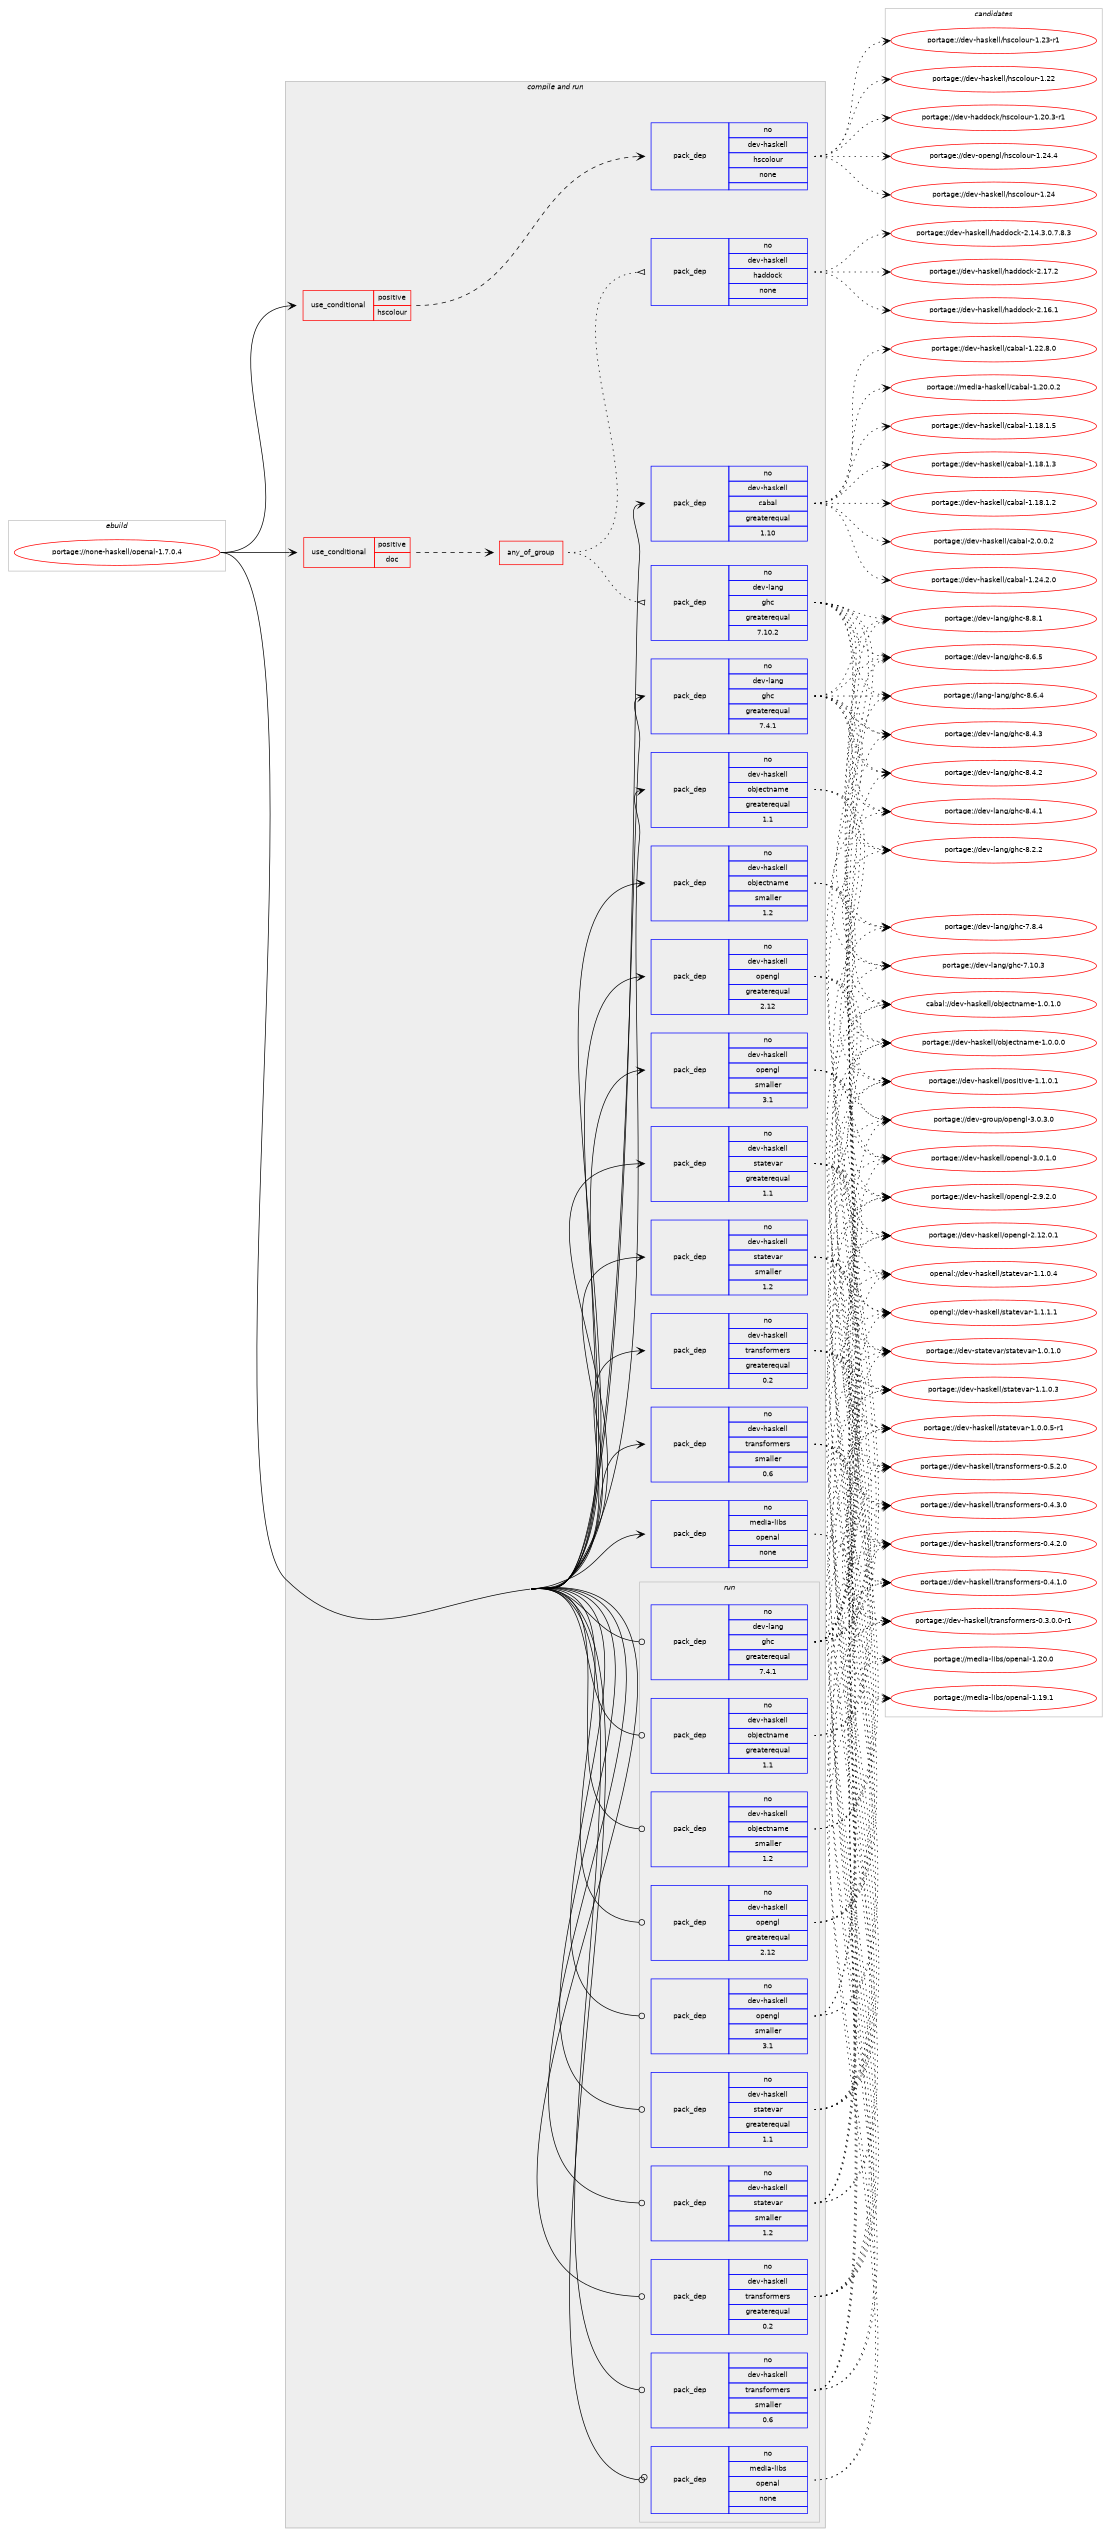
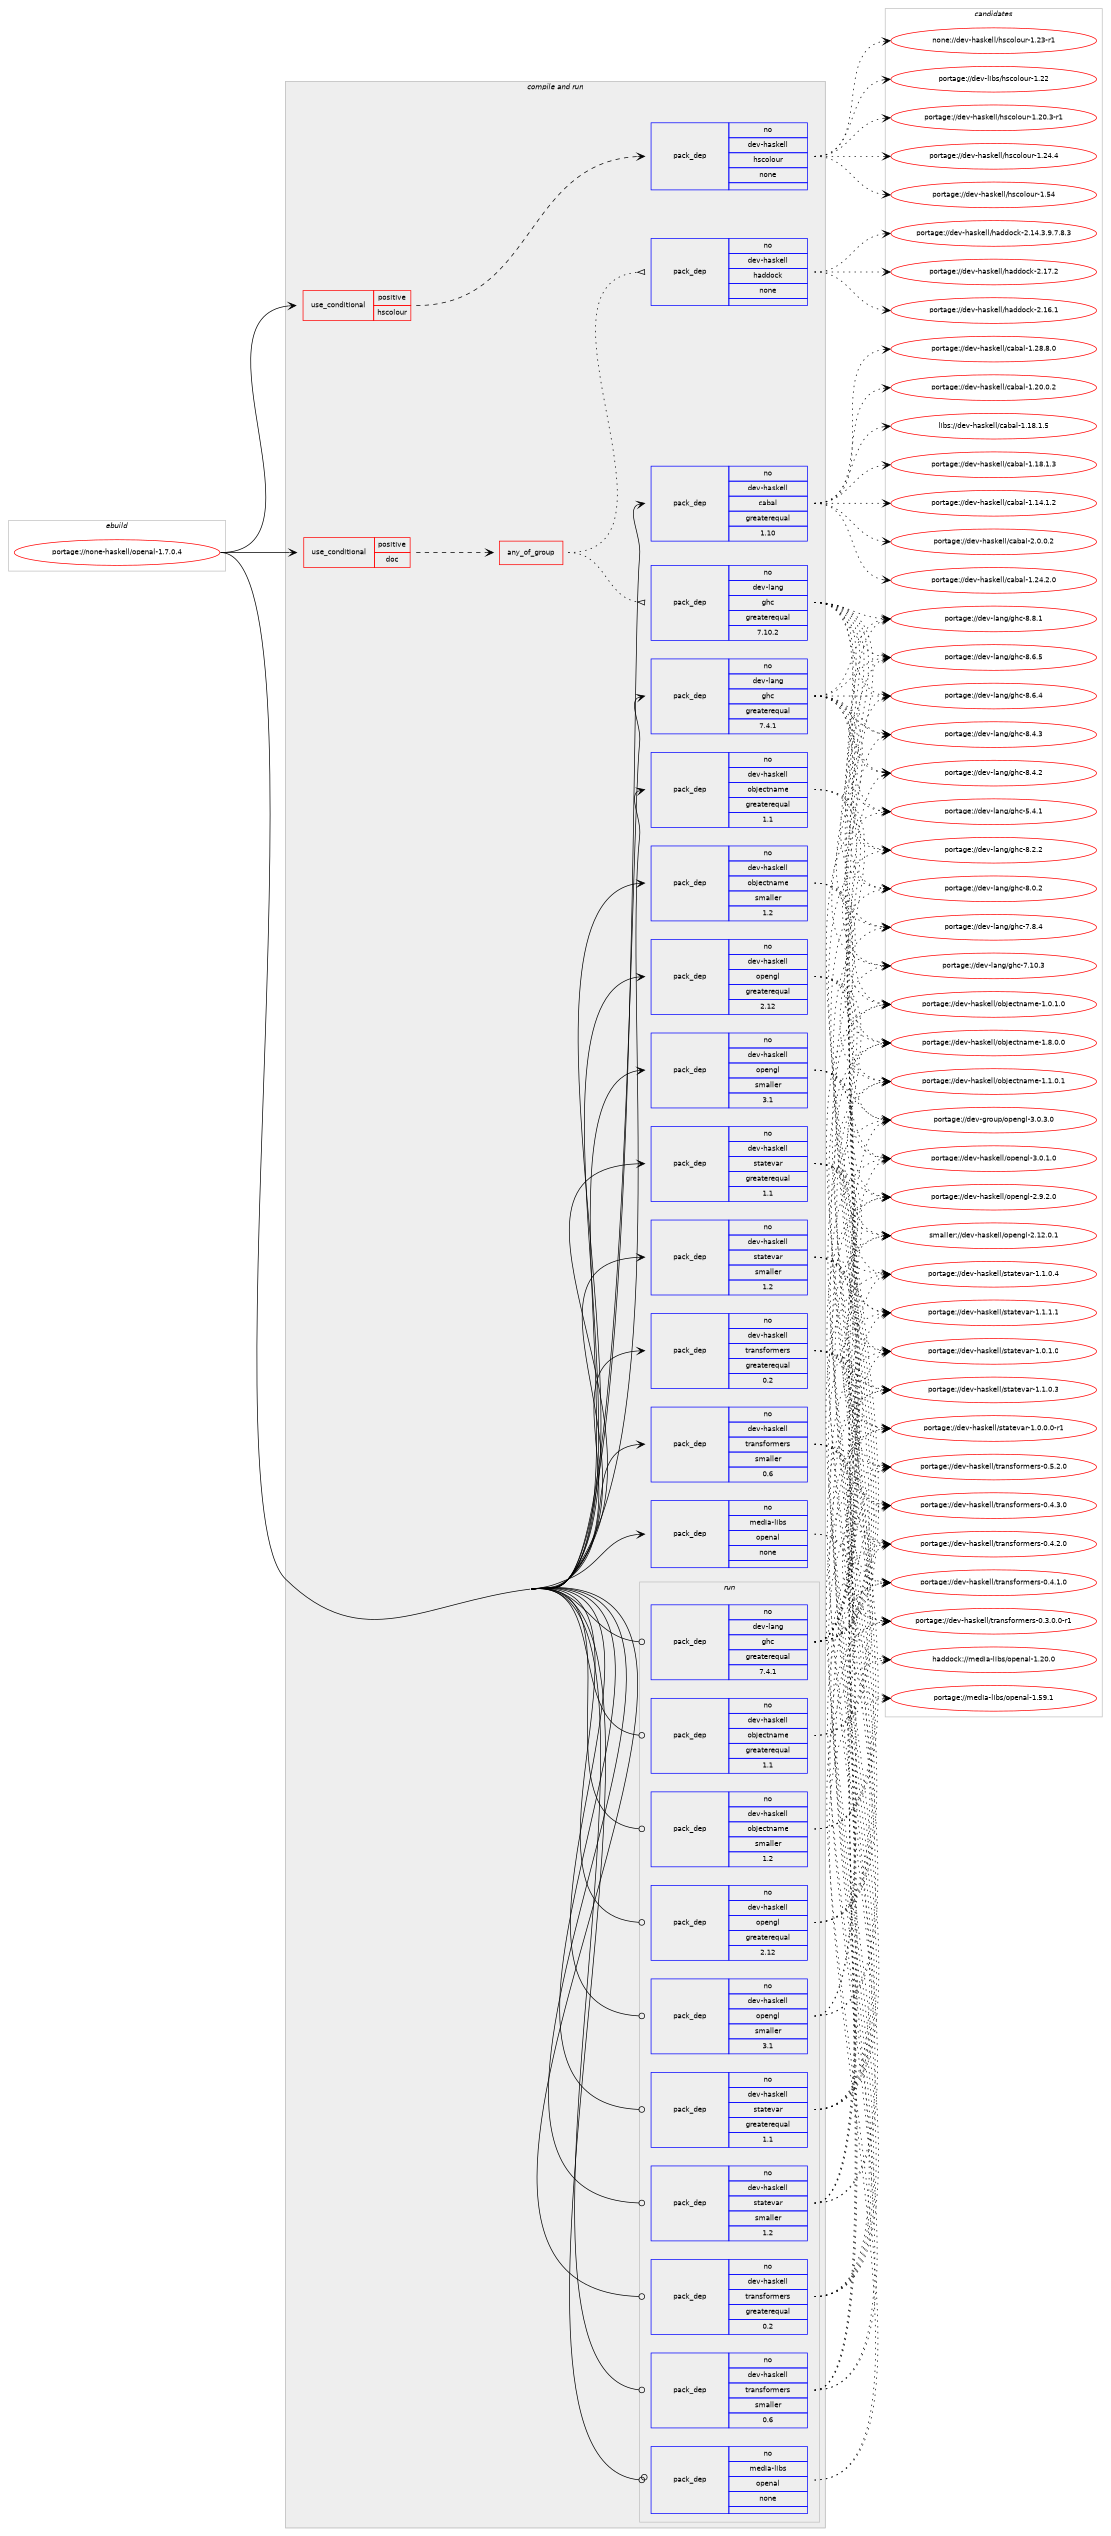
node "portage://dev-haskell/hscolour-1.23-r1": label "portage://dev-haskell/hscolour-1.23-r1" -> "none://dev-haskell/hscolour-1.23-r1"
node "portage://dev-haskell/hscolour-1.22": label "portage://dev-haskell/hscolour-1.22" -> "portage://dev-libs/hscolour-1.22"
node "portage://dev-haddock/hscolour-1.20.3-r1": label "portage://dev-haddock/hscolour-1.20.3-r1" -> "portage://dev-haskell/hscolour-1.20.3-r1"
node "portage://dev-opengl/hscolour-1.24.4": label "portage://dev-opengl/hscolour-1.24.4" -> "portage://dev-haskell/hscolour-1.24.4"
node "portage://dev-haskell/hscolour-1.24": label "portage://dev-haskell/hscolour-1.24" -> "portage://dev-haskell/hscolour-1.54"
node "portage://dev-haskell/haddock-2.14.3.0.7.8.3": label "portage://dev-haskell/haddock-2.14.3.0.7.8.3" -> "portage://dev-haskell/haddock-2.14.3.9.7.8.3"
node "portage://dev-haskell/cabal-1.22.8.0": label "portage://dev-haskell/cabal-1.22.8.0" -> "portage://dev-haskell/cabal-1.28.8.0"
node "portage://media-haskell/cabal-1.20.0.2": label "portage://media-haskell/cabal-1.20.0.2" -> "portage://dev-haskell/cabal-1.20.0.2"
node "portage://dev-haskell/cabal-1.18.1.5": label "portage://dev-haskell/cabal-1.18.1.5" -> "libs://dev-haskell/cabal-1.18.1.5"
node "portage://dev-haskell/cabal-1.18.1.2": label "portage://dev-haskell/cabal-1.18.1.2" -> "portage://dev-haskell/cabal-1.14.1.2"
node "portage://lang-lang/ghc-8.6.4": label "portage://lang-lang/ghc-8.6.4" -> "portage://dev-lang/ghc-8.6.4"
node "portage://dev-lang/ghc-8.4.1": label "portage://dev-lang/ghc-8.4.1" -> "portage://dev-lang/ghc-5.4.1"
node "portage://dev-lang/ghc-8.0.2": added
node "cabal://dev-haskell/objectname-1.0.1.0": label "cabal://dev-haskell/objectname-1.0.1.0" -> "portage://dev-haskell/objectname-1.0.1.0"
node "portage://dev-haskell/objectname-1.0.0.0": label "portage://dev-haskell/objectname-1.0.0.0" -> "portage://dev-haskell/objectname-1.8.0.0"
node "portage://dev-haskell/positive-1.1.0.1": label "portage://dev-haskell/positive-1.1.0.1" -> "portage://dev-haskell/objectname-1.1.0.1"
node "portage://dev-haskell/opengl-2.12.0.1": label "portage://dev-haskell/opengl-2.12.0.1" -> "smaller://dev-haskell/opengl-2.12.0.1"
node "openal://dev-haskell/statevar-1.1.0.4": label "openal://dev-haskell/statevar-1.1.0.4" -> "portage://dev-haskell/statevar-1.1.0.4"
node "opengl://dev-haskell/statevar-1.1.1.1": label "opengl://dev-haskell/statevar-1.1.1.1" -> "portage://dev-haskell/statevar-1.1.1.1"
node "portage://dev-statevar/statevar-1.0.1.0": label "portage://dev-statevar/statevar-1.0.1.0" -> "portage://dev-haskell/statevar-1.0.1.0"
node "portage://dev-haskell/statevar-1.0.0.5-r1": label "portage://dev-haskell/statevar-1.0.0.5-r1" -> "portage://dev-haskell/statevar-1.0.0.0-r1"
node "portage://media-libs/openal-1.20.0": label "portage://media-libs/openal-1.20.0" -> "haddock://media-libs/openal-1.20.0"
node "portage://media-libs/openal-1.19.1": label "portage://media-libs/openal-1.19.1" -> "portage://media-libs/openal-1.59.1"
